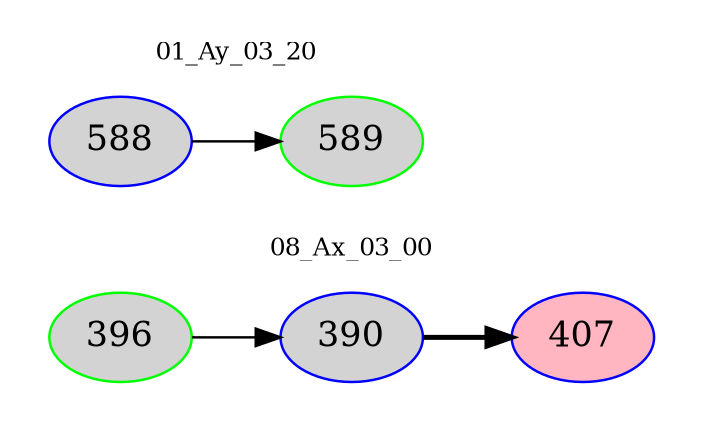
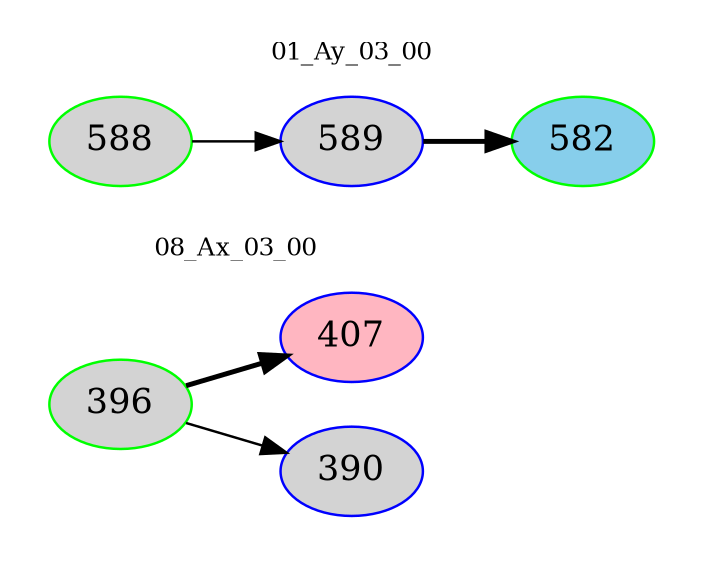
cluster "01_Ay_03_20": label "01_Ay_03_20" -> "01_Ay_03_00"
node "588": color blue -> green
node "589": color green -> blue
node "582": added
edge "390" -> "407": now "396" -> "407"
